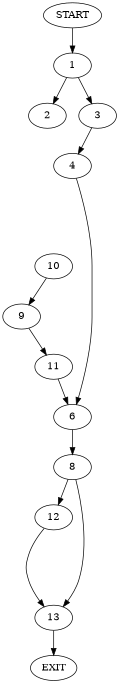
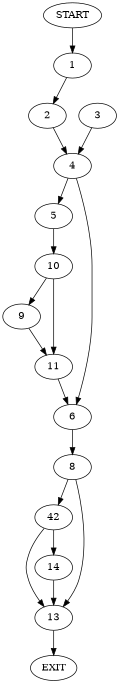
edge "1" -> "3": removed
edge "2" -> "4": added
node "5": added
edge "10" -> "11": added
node "12": label "12" -> "42"
node "14": added
